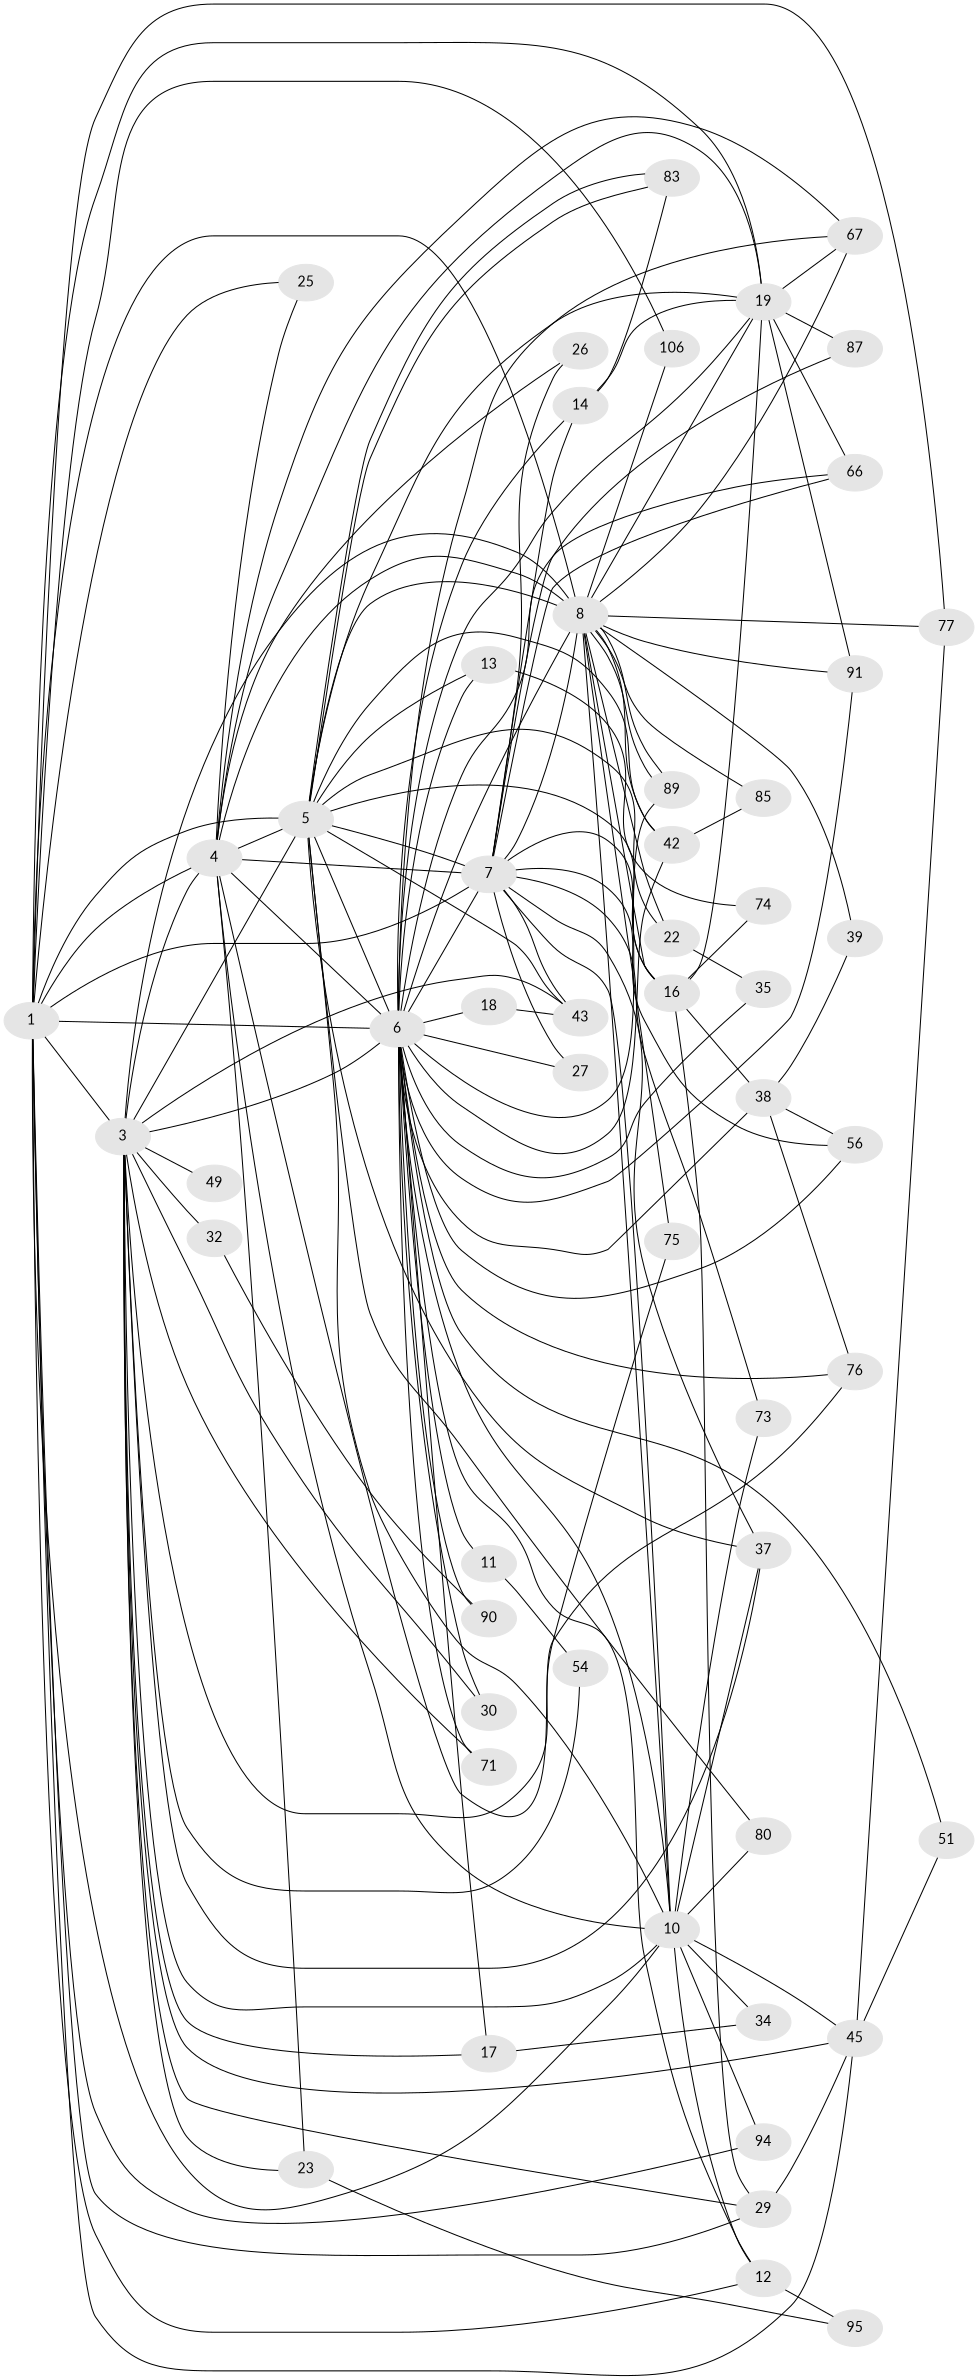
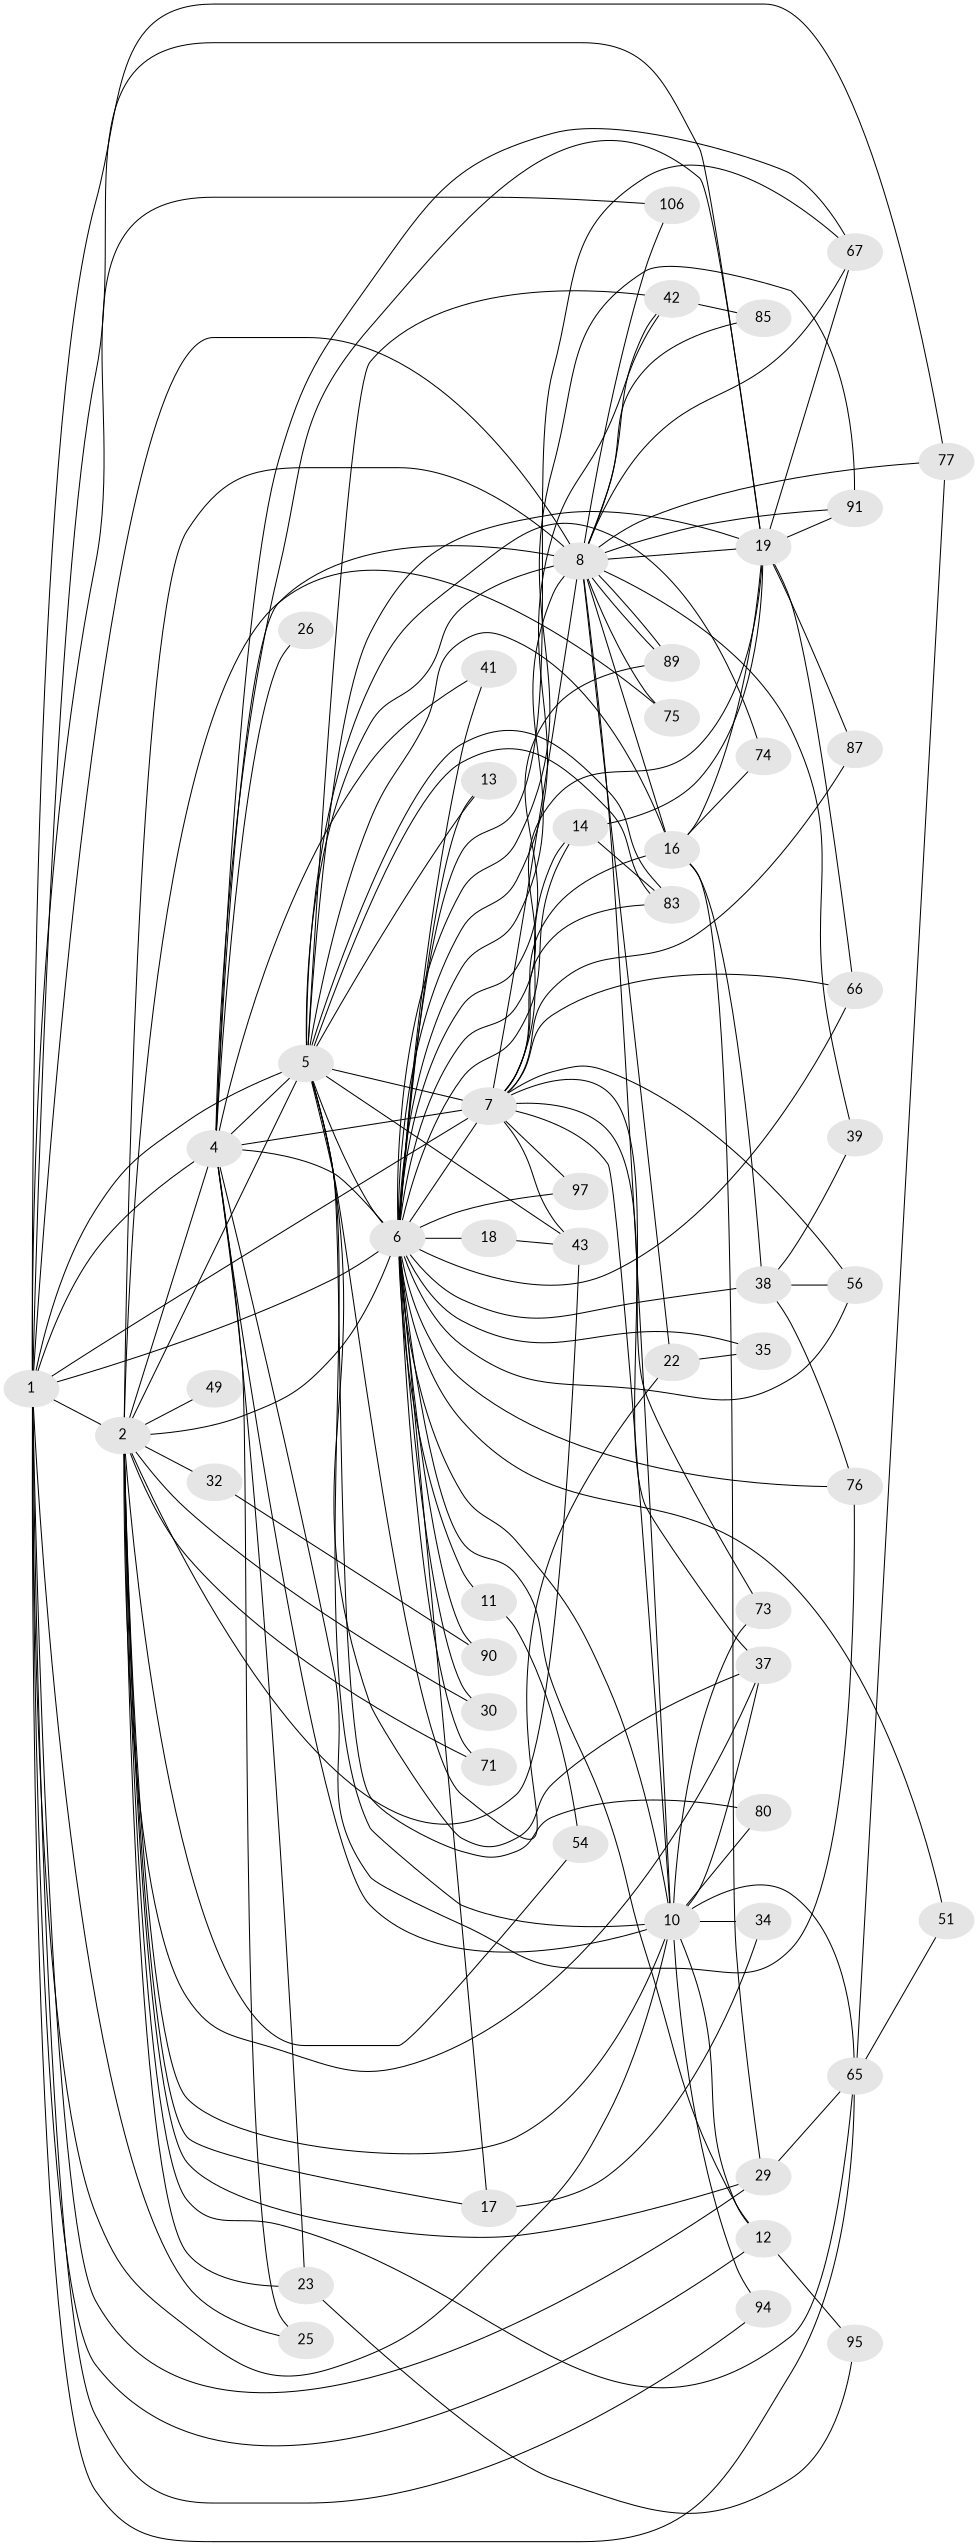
edge "26" -- "7": now "83" -- "7"
node "41": added
edge "13" -- "74": now "5" -- "74"
node "27": label "27" -> "97"
node "3": label "3" -> "2"
node "45": label "45" -> "65"
